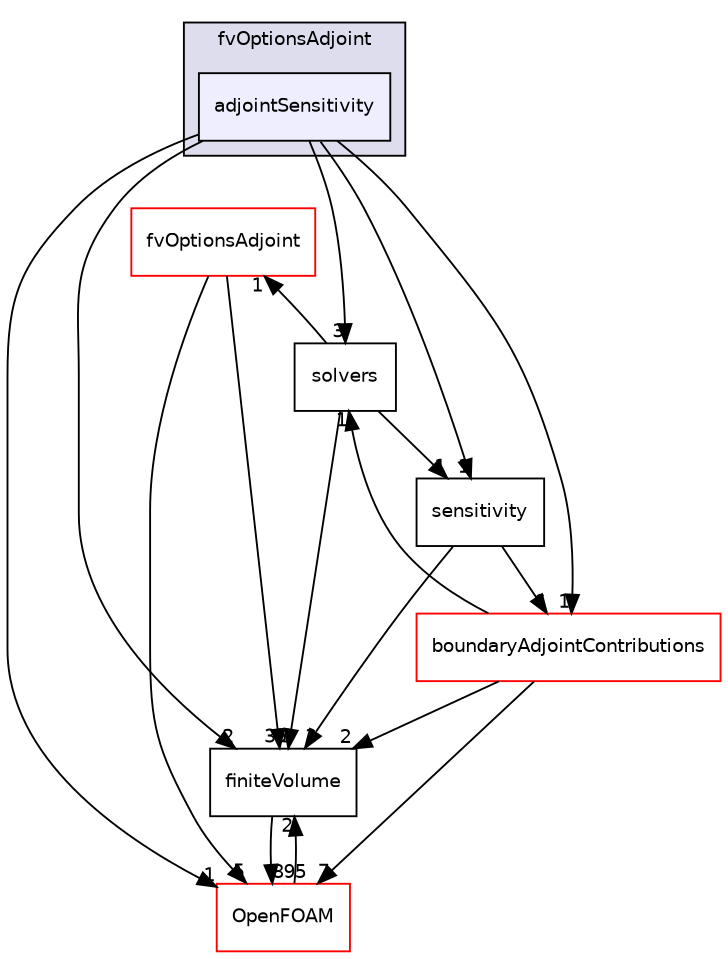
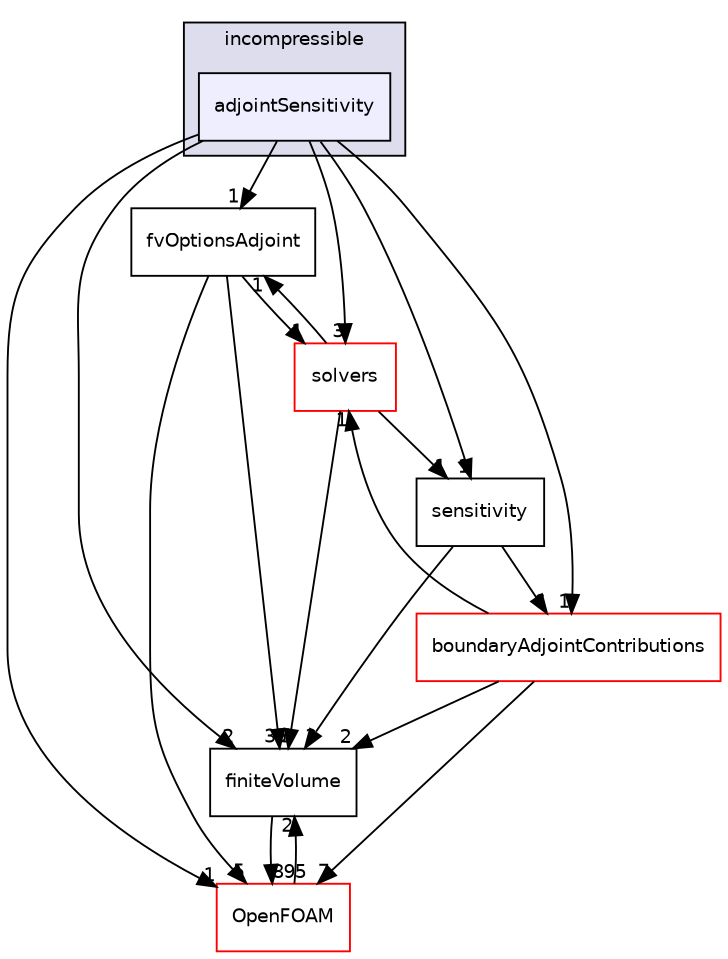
cluster "fvOptionsAdjoint": label "fvOptionsAdjoint" -> "incompressible"
edge "adjointSensitivity" -> "fvOptionsAdjoint": added
node "fvOptionsAdjoint": color red -> black
edge "fvOptionsAdjoint" -> "solvers": added
node "solvers": color black -> red
